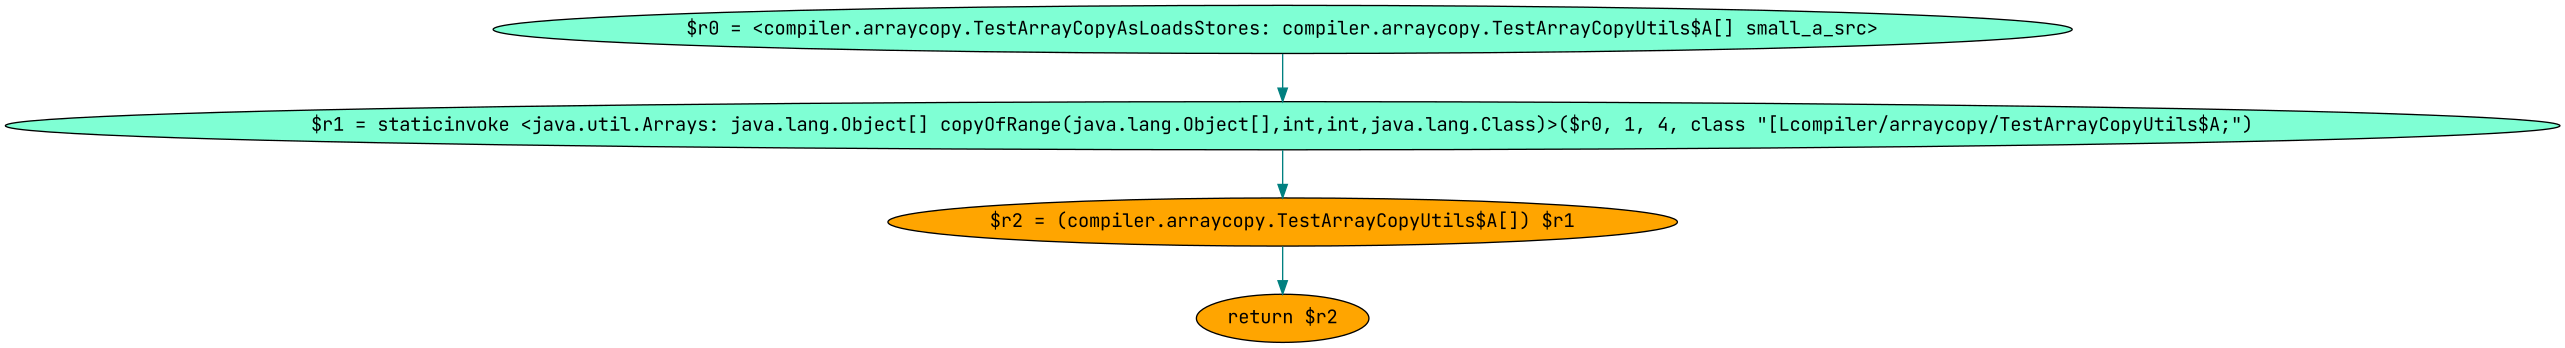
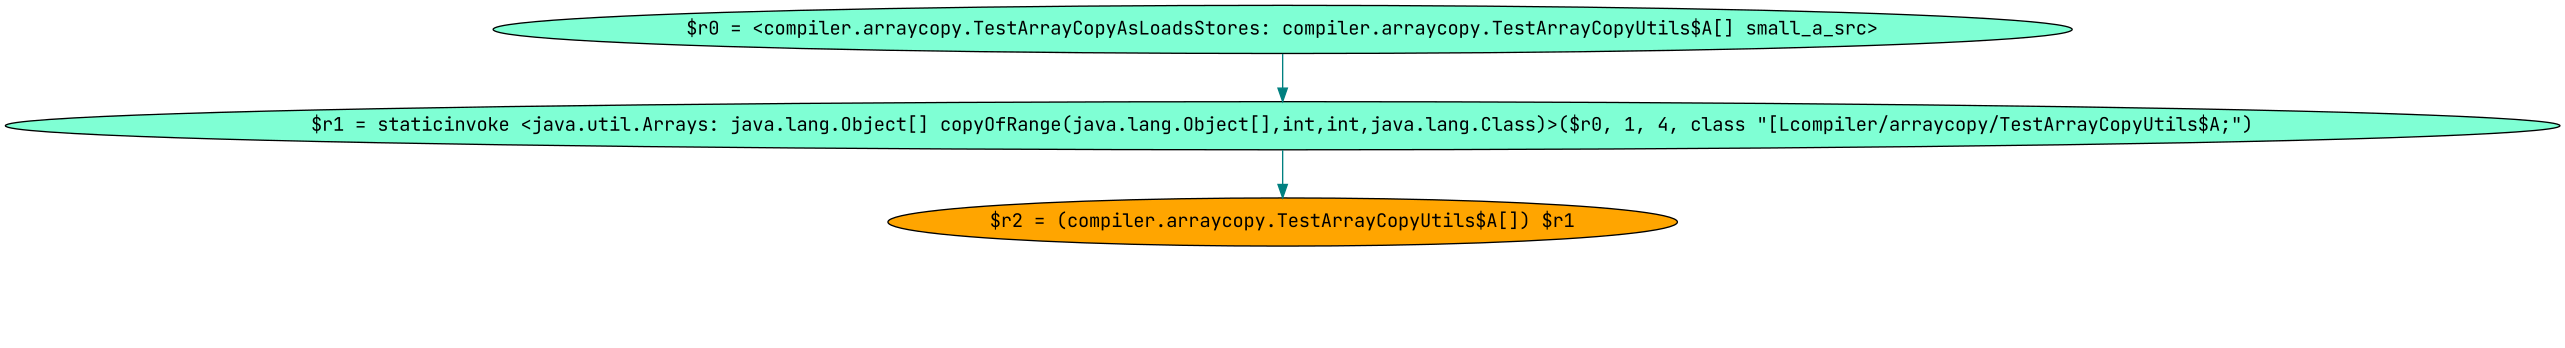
node "return $r2": removed
